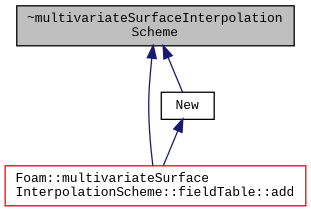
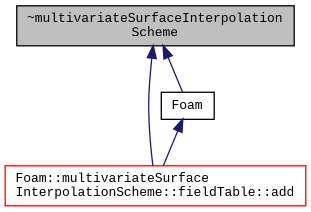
node "New": label "New" -> "Foam"
